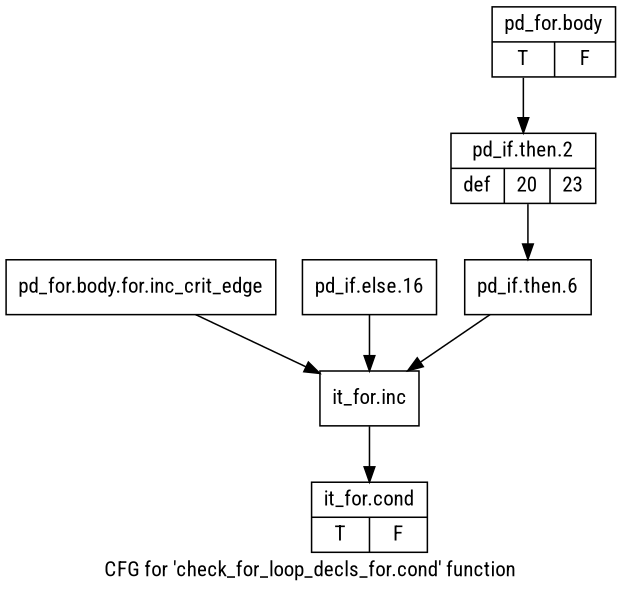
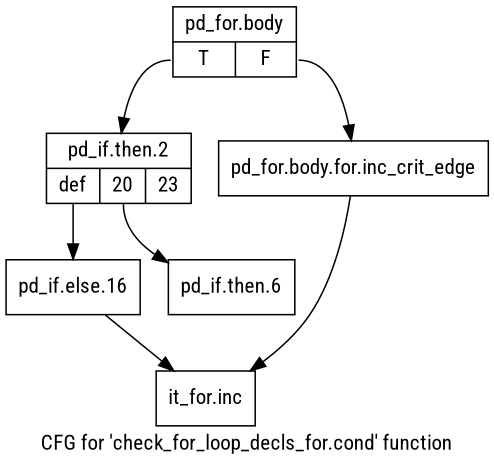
edge "pd_for.body" -> "pd_for.body.for.inc_crit_edge": added
edge "pd_if.then.2" -> "pd_if.else.16": added
edge "pd_if.then.6" -> "it_for.inc": removed
node "it_for.cond": removed
